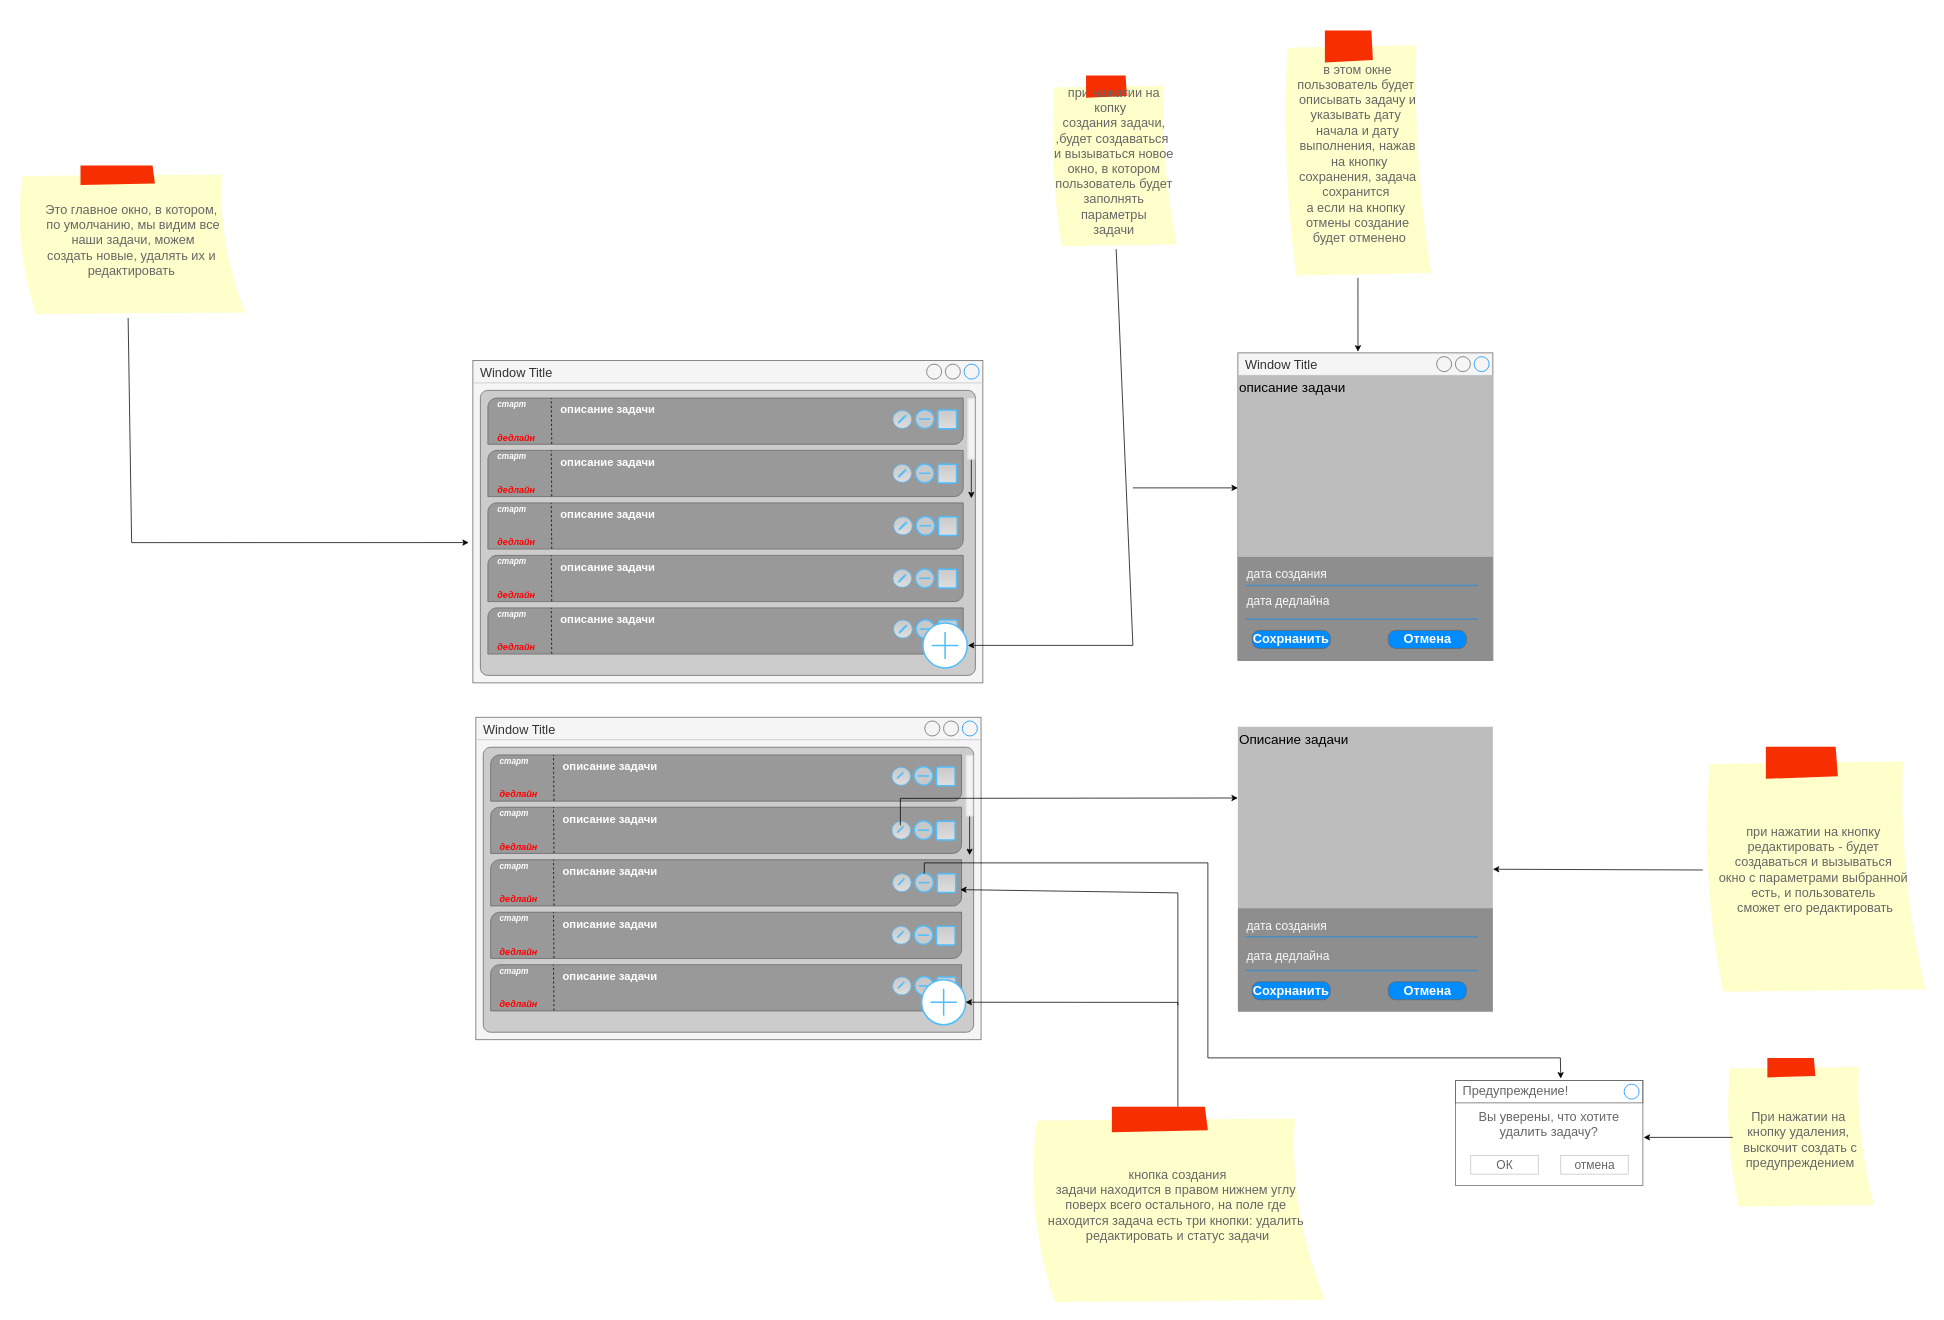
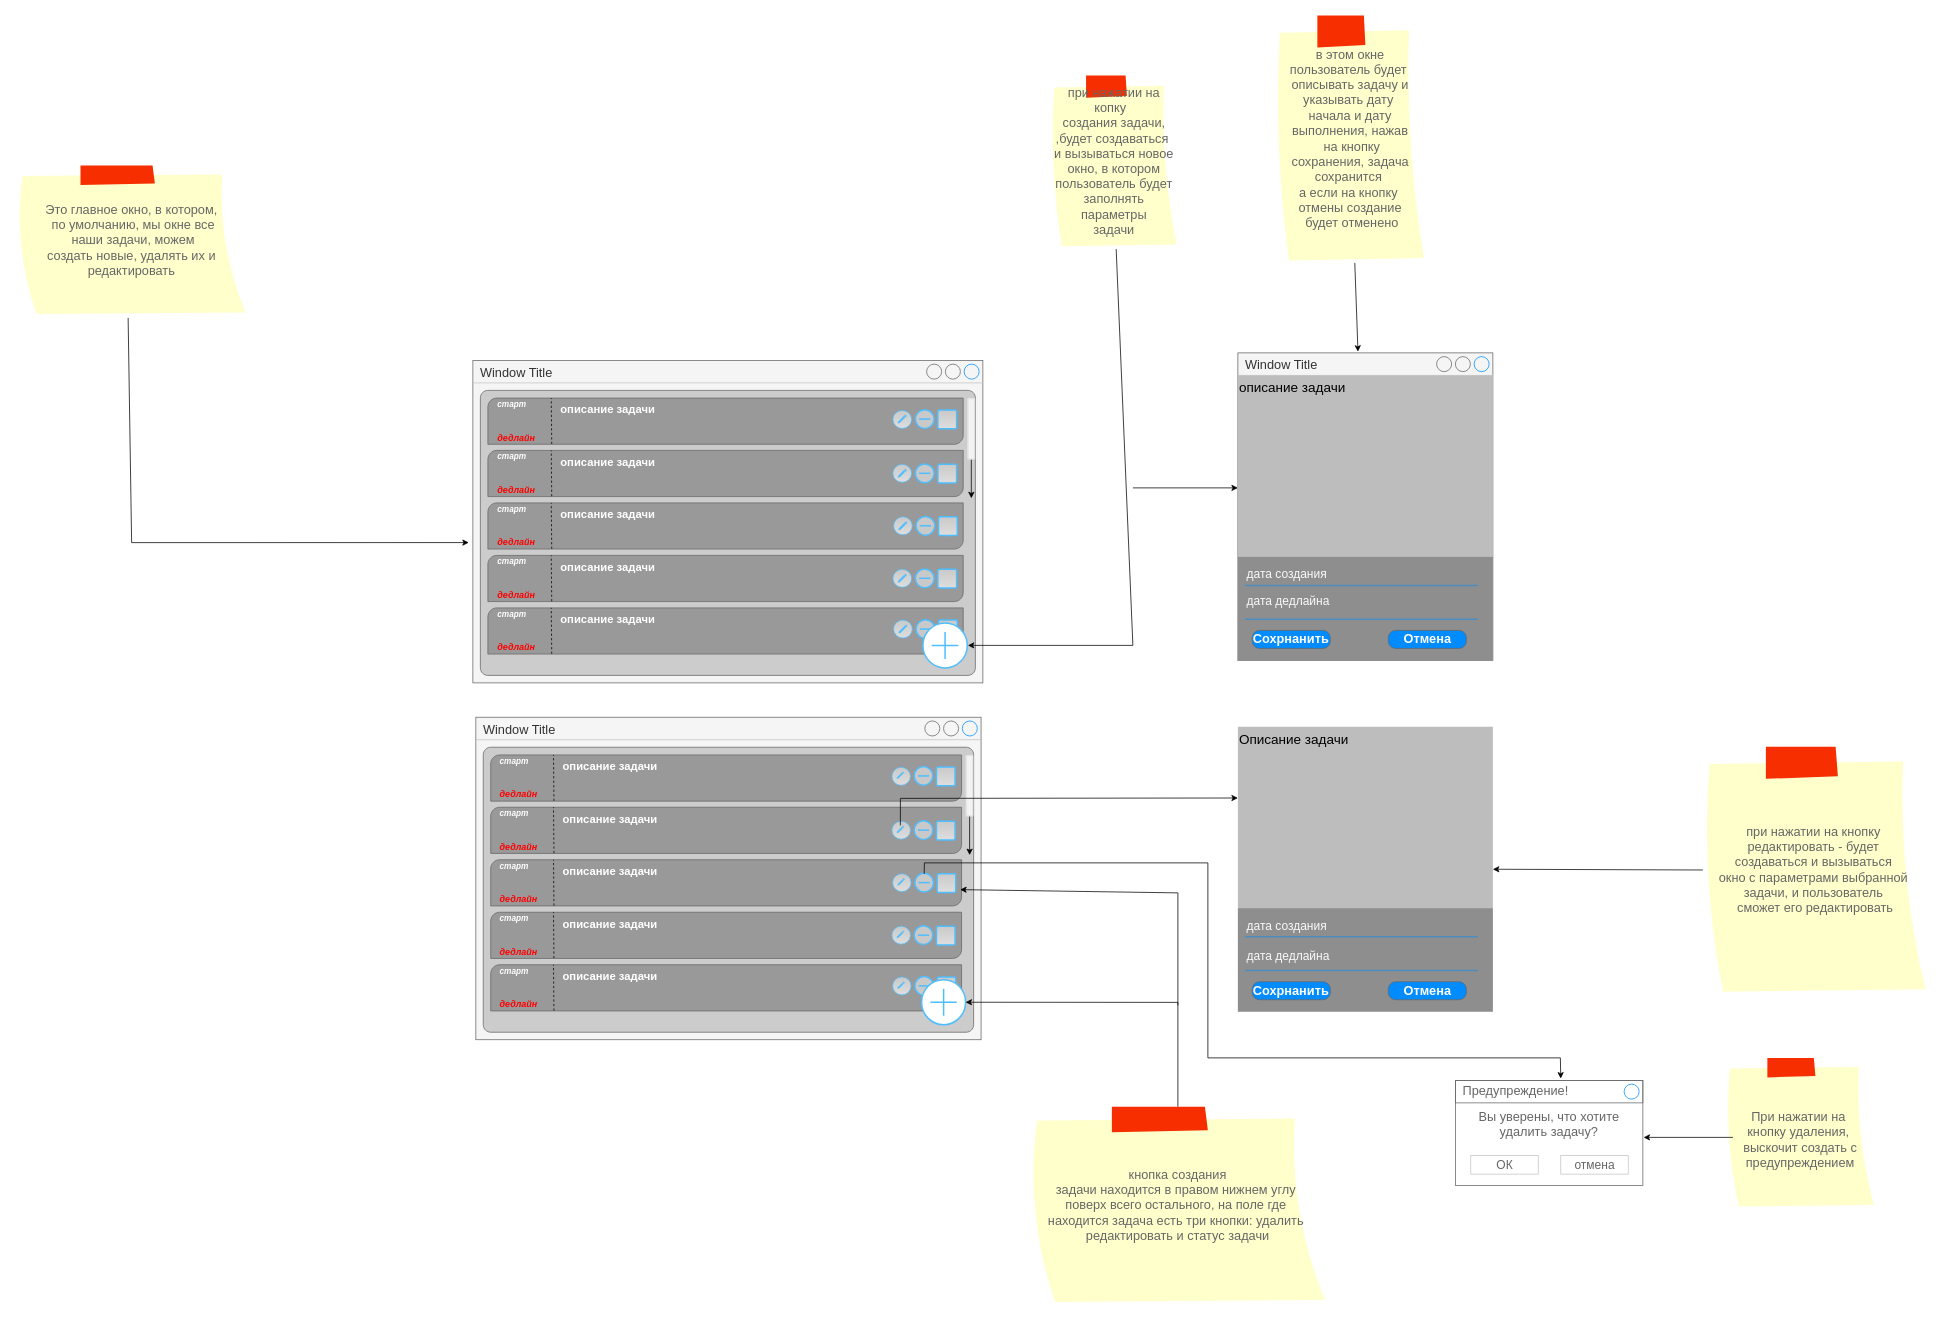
node "в этом окне пользователь будет описывать задачу и указывать дату начала и дату выполнения, нажав на кнопку сохранения, задача сохранится а если на кнопку отмены создание будет отменено": moved (1358, 154) -> (1350, 139)
node "Это главное окно, в котором, по умолчанию, мы видим все наши задачи, можем создать новые, удалять их и редактировать": label "Это главное окно, в котором, по умолчанию, мы видим все наши задачи, можем создать новые, удалять их и редактировать" -> "Это главное окно, в котором, по умолчанию, мы окне все наши задачи, можем создать новые, удалять их и редактировать"
node "при нажатии на кнопку редактировать - будет создаваться и вызываться окно с параметрами выбранной есть, и пользователь сможет его редактировать": label "при нажатии на кнопку редактировать - будет создаваться и вызываться окно с параметрами выбранной есть, и пользователь сможет его редактировать" -> "при нажатии на кнопку редактировать - будет создаваться и вызываться окно с параметрами выбранной задачи, и пользователь сможет его редактировать"
